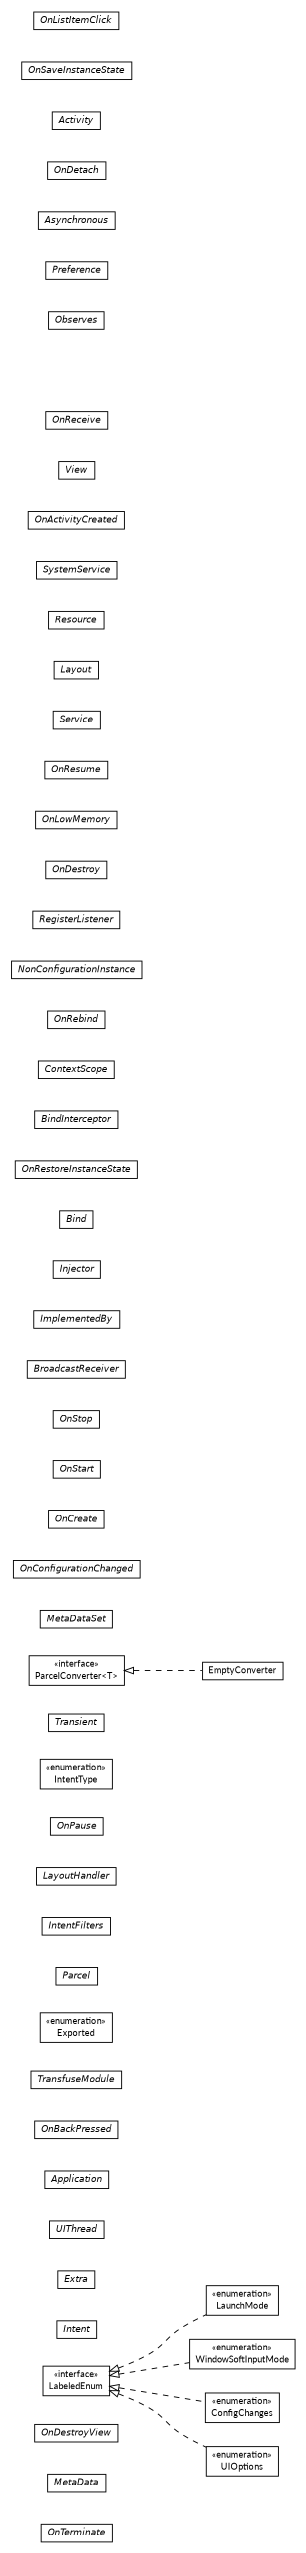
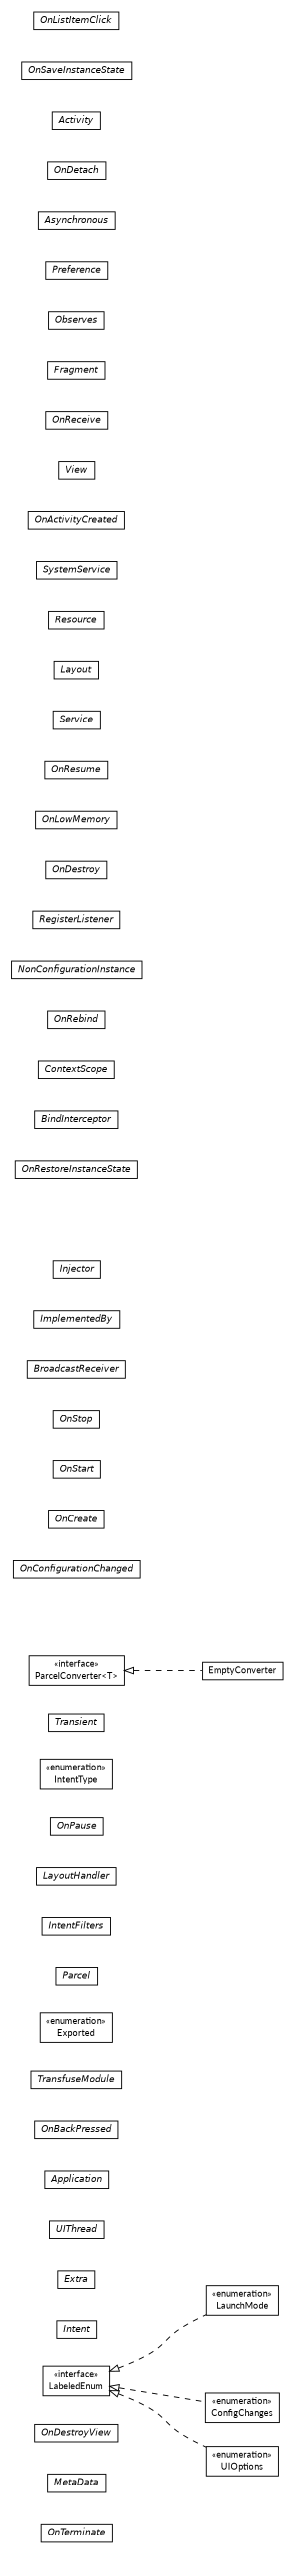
node "Fragment": added
node "Bind": removed
node "MetaDataSet": removed
node "WindowSoftInputMode": removed
